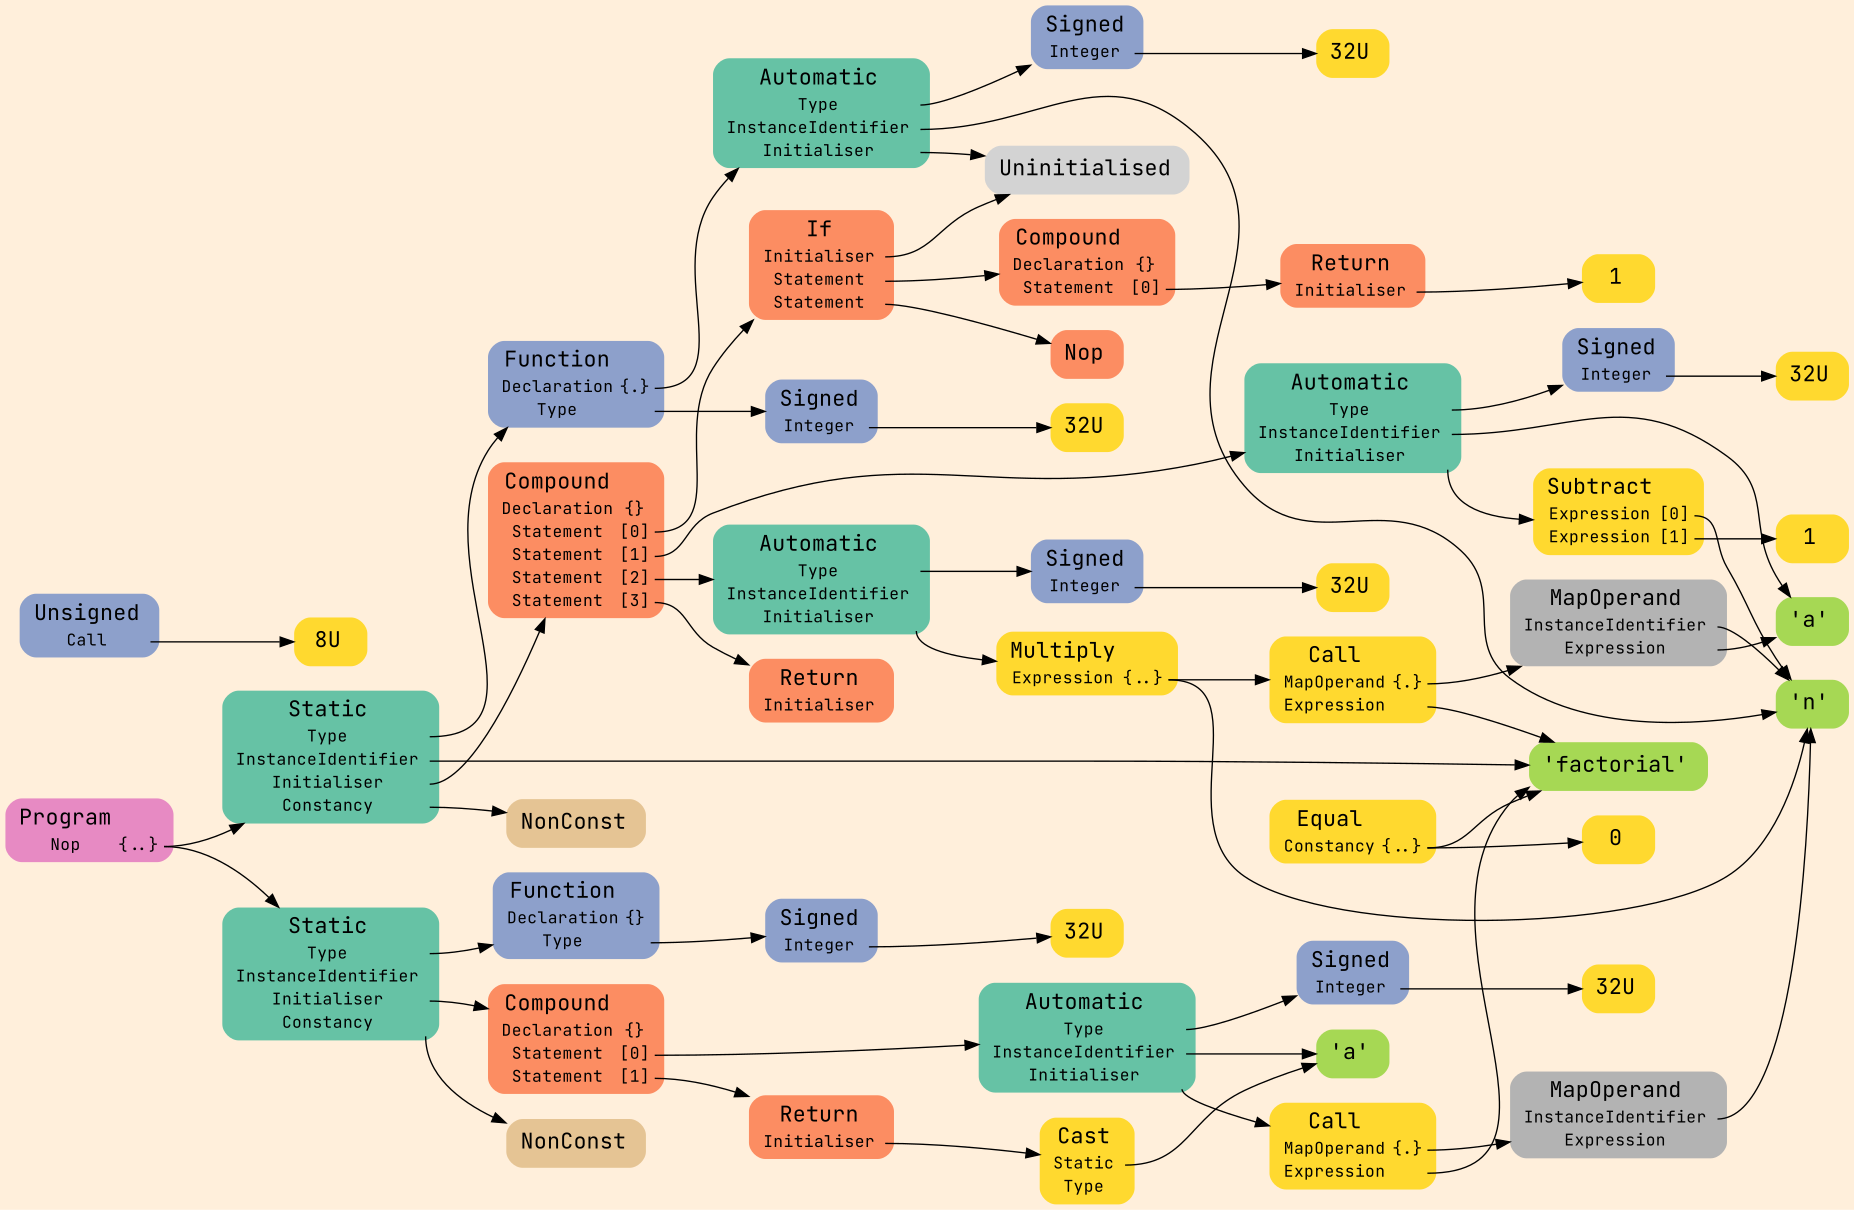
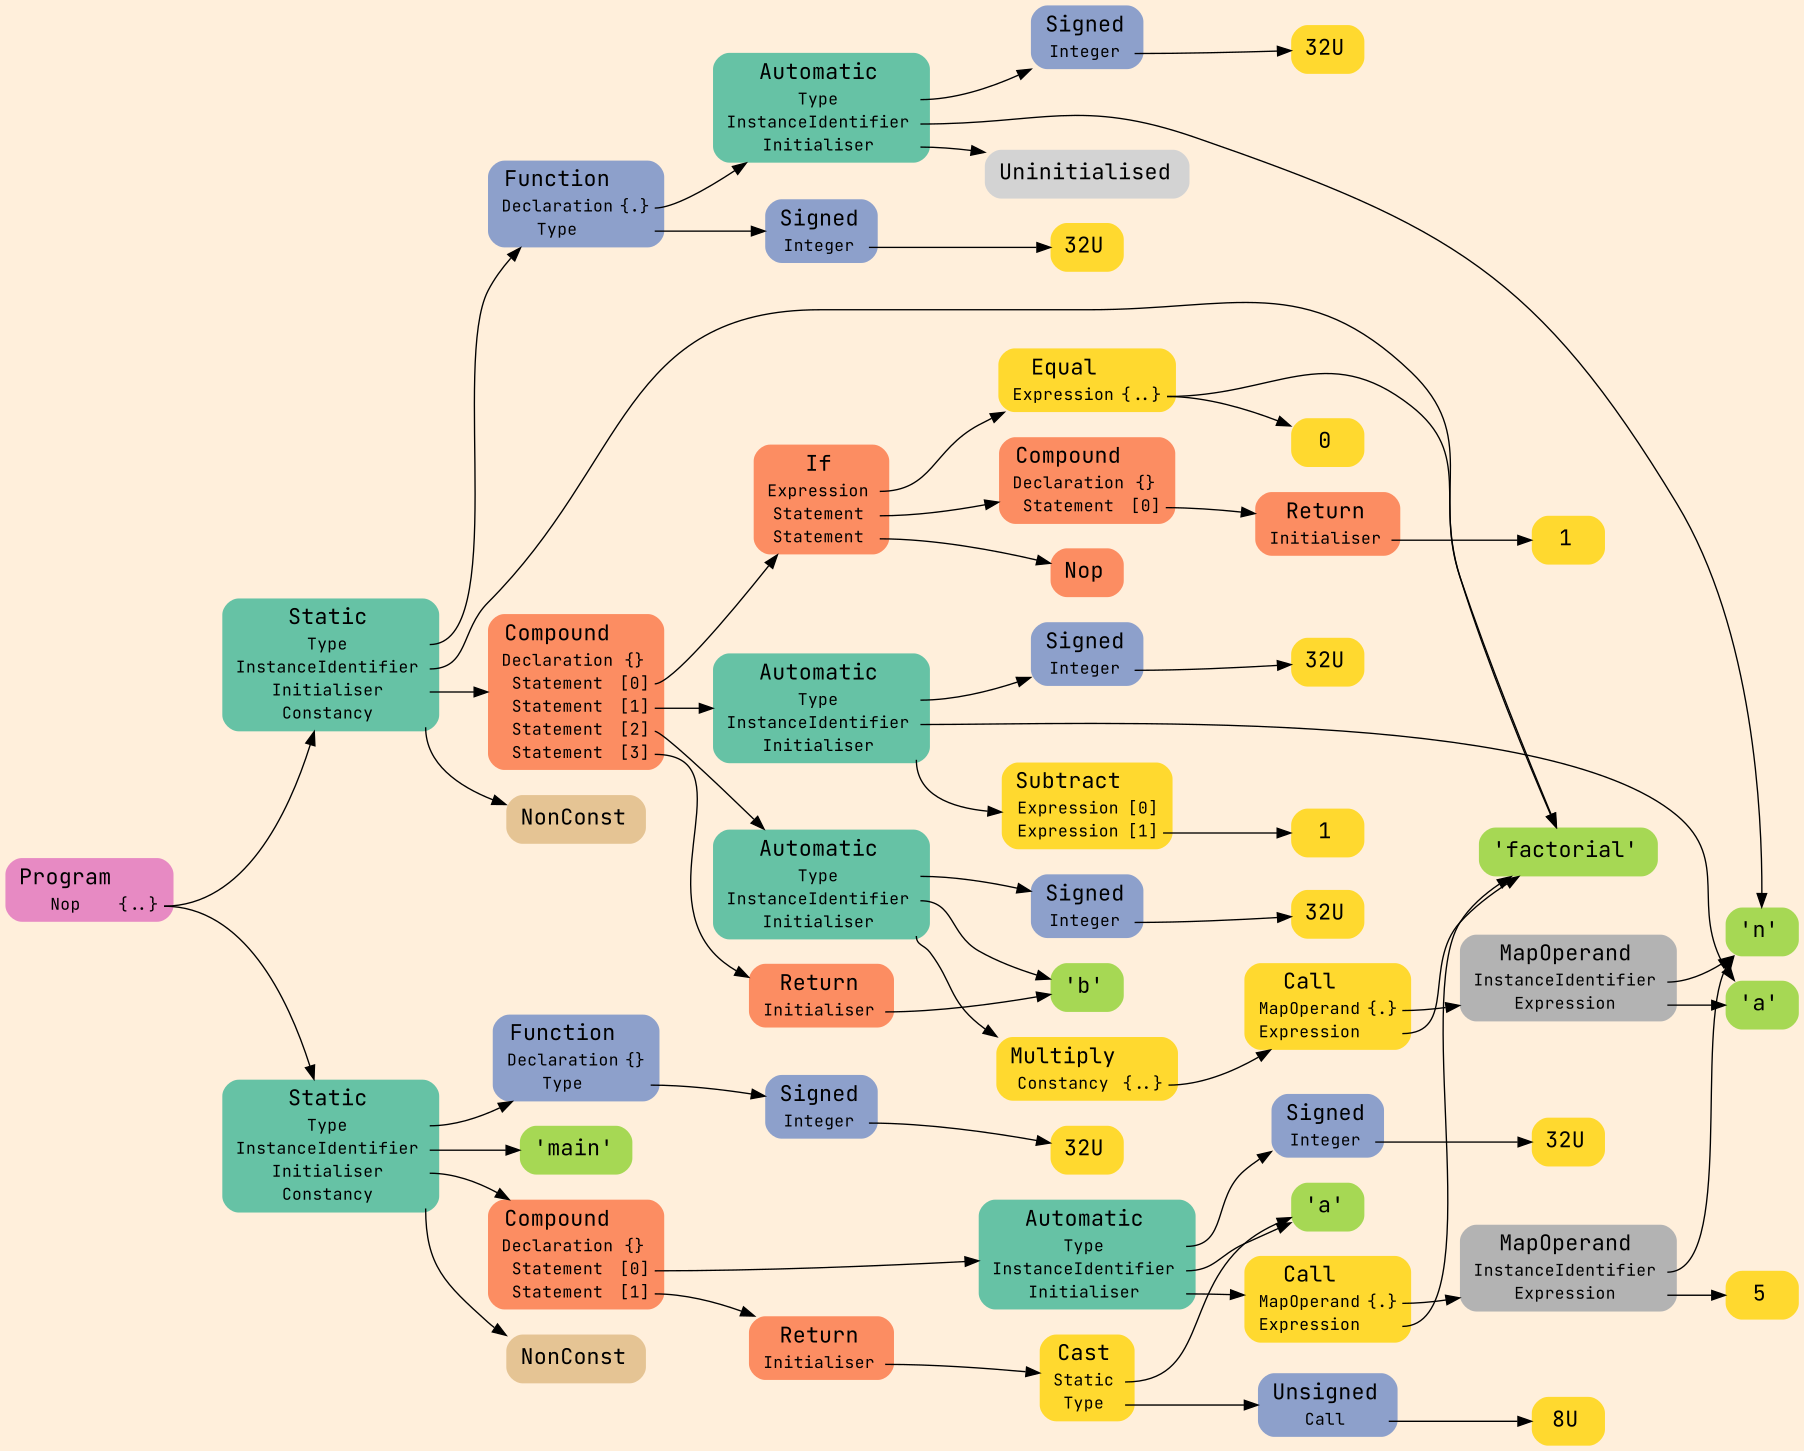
edge "If" -> "Uninitialised": now "If" -> "Equal"
node "If": text "Initialiser" -> "Expression"
edge "Subtract" -> "'n'": removed
node "Multiply": text "Expression" -> "Constancy"
node "Equal": text "Constancy" -> "Expression"
edge "Multiply" -> "'n'": removed
node "'b'": added
node "'main'": added
node "5": added
edge "Cast" -> "Unsigned": added
